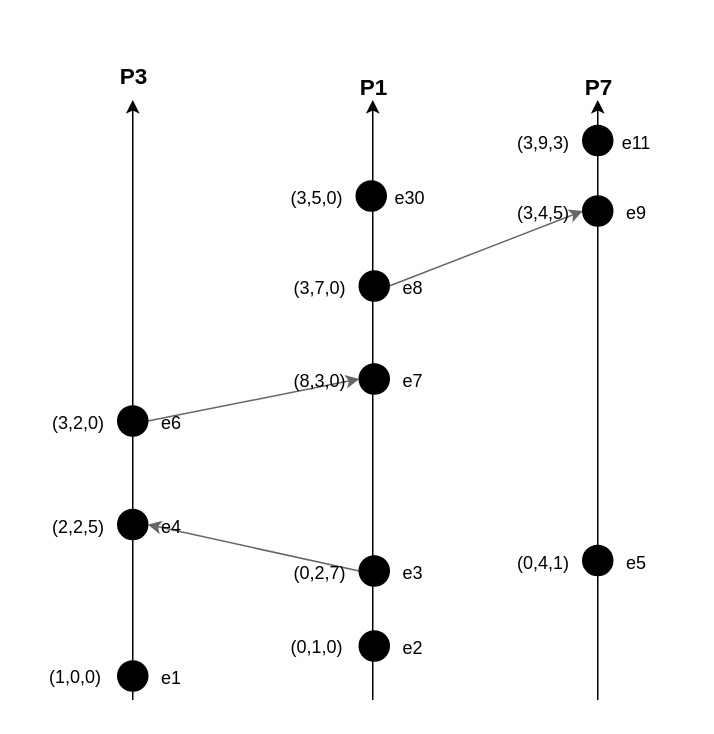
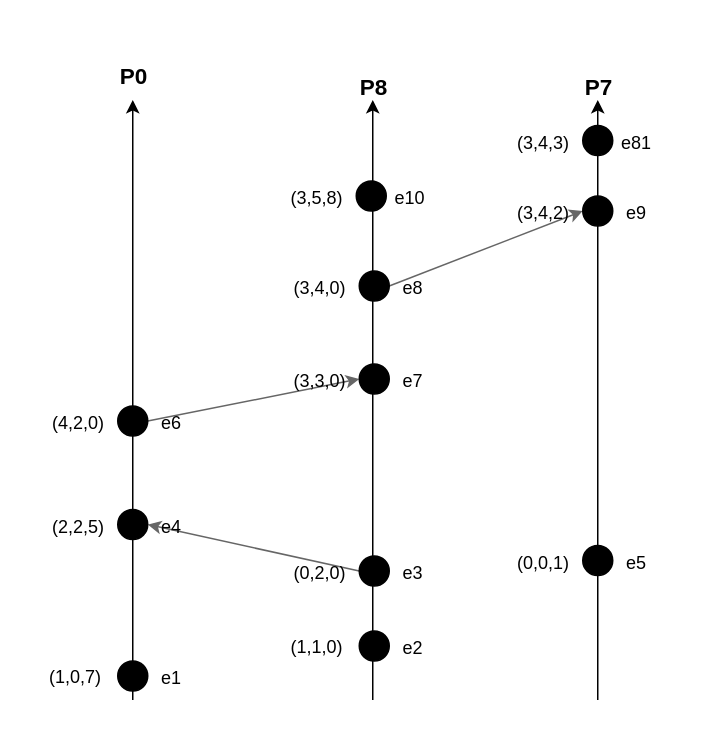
node "P3": label "P3" -> "P0"
node "P1": label "P1" -> "P8"
node "(3,9,3)": label "(3,9,3)" -> "(3,4,3)"
node "e11": label "e11" -> "e81"
node "(3,5,0)": label "(3,5,0)" -> "(3,5,8)"
node "e30": label "e30" -> "e10"
node "(3,4,5)": label "(3,4,5)" -> "(3,4,2)"
node "(3,7,0)": label "(3,7,0)" -> "(3,4,0)"
node "(8,3,0)": label "(8,3,0)" -> "(3,3,0)"
node "(3,2,0)": label "(3,2,0)" -> "(4,2,0)"
node "(0,4,1)": label "(0,4,1)" -> "(0,0,1)"
node "(0,2,7)": label "(0,2,7)" -> "(0,2,0)"
node "(0,1,0)": label "(0,1,0)" -> "(1,1,0)"
node "(1,0,0)": label "(1,0,0)" -> "(1,0,7)"
